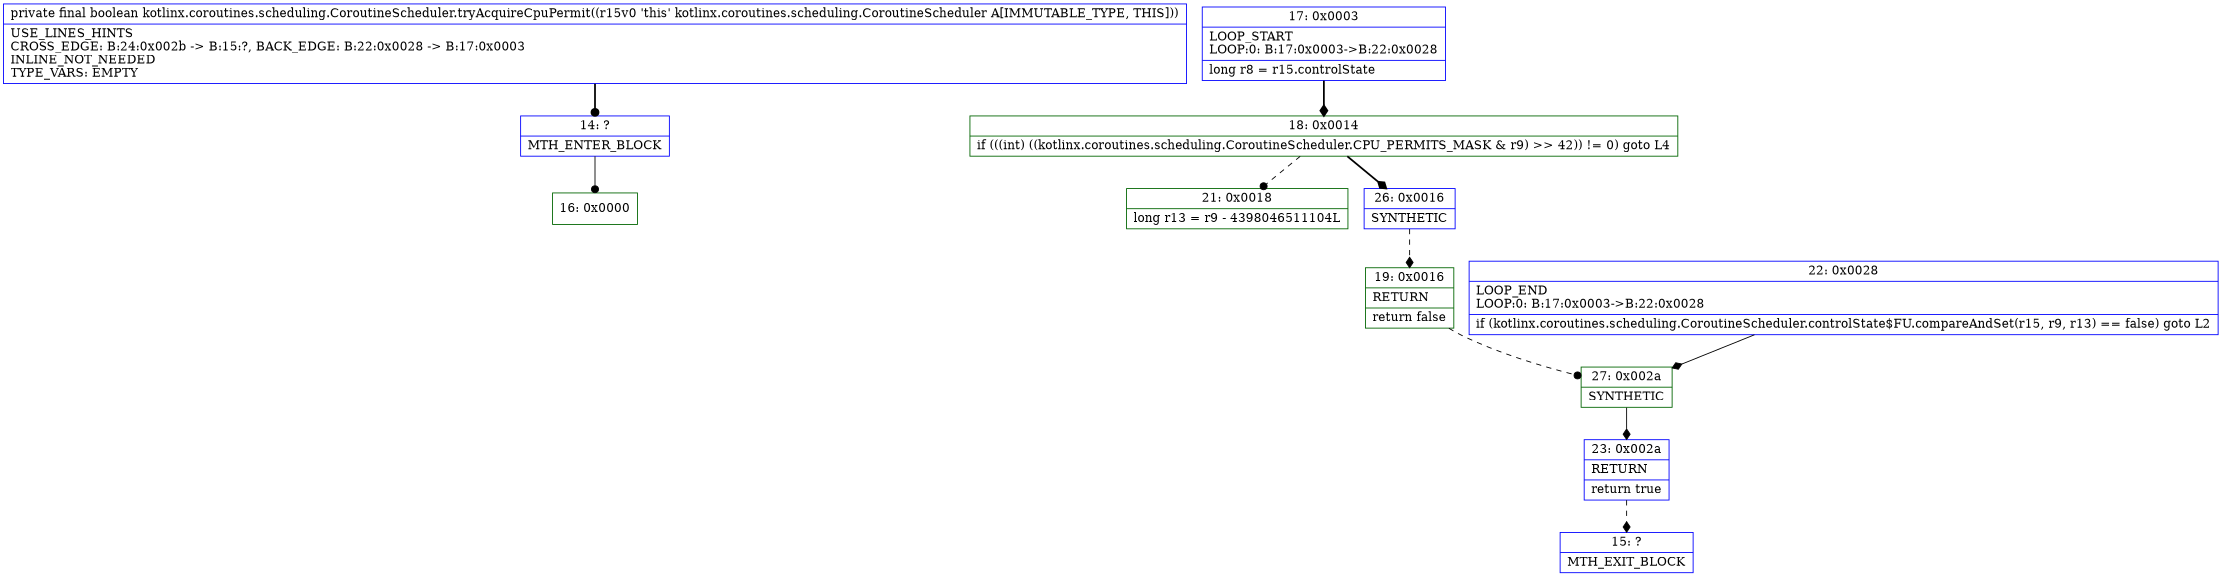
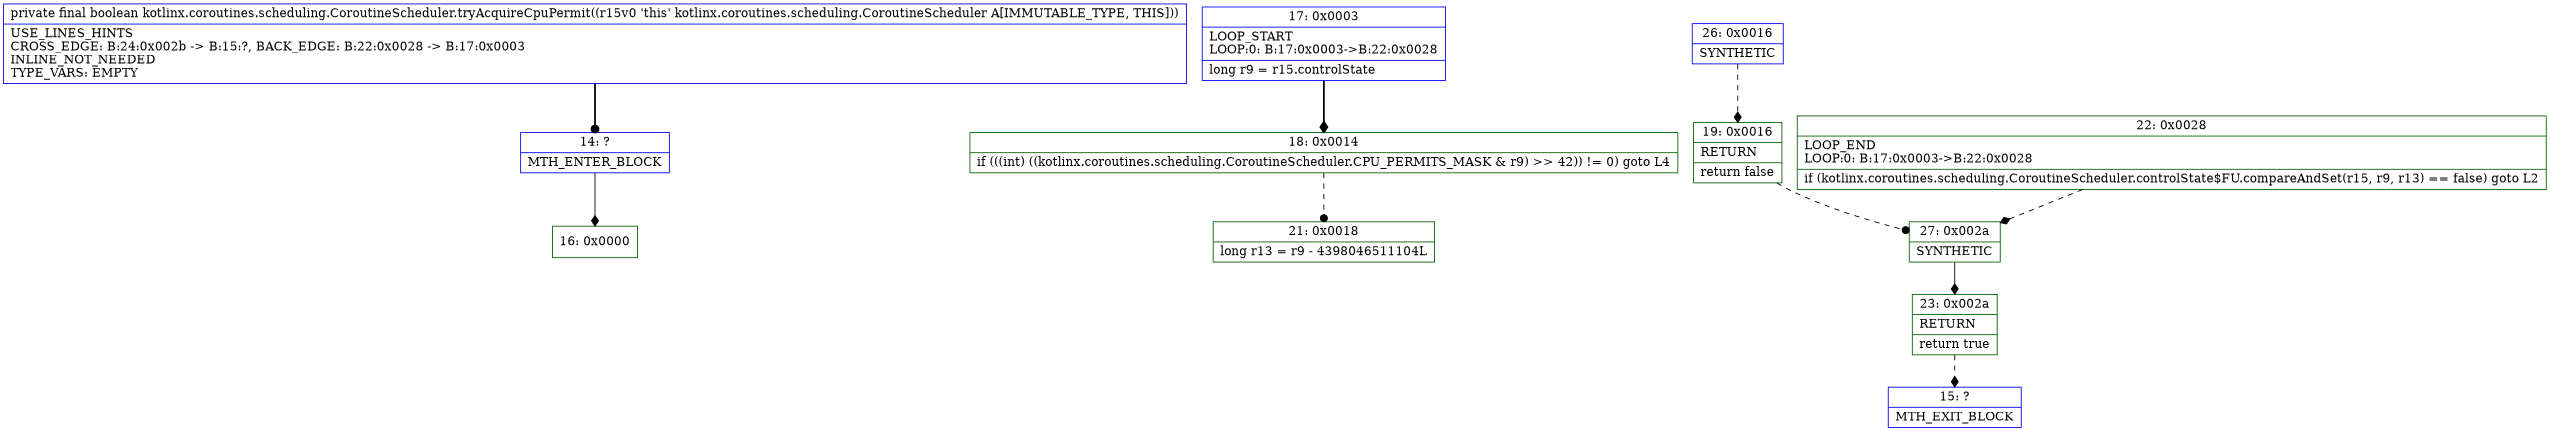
node "17: 0x0003": text "long r8 = r15.controlState" -> "long r9 = r15.controlState"
edge "18: 0x0014" -> "26: 0x0016": removed
edge "14: ?" -> "16: 0x0000": arrowhead dot -> diamond
node "22: 0x0028": color blue -> darkgreen
edge "22: 0x0028" -> "27: 0x002a": style solid -> dashed
node "23: 0x002a": color blue -> darkgreen
